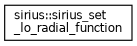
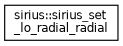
node "sirius::sirius_set _lo_radial_function": label "sirius::sirius_set _lo_radial_function" -> "sirius::sirius_set _lo_radial_radial"
